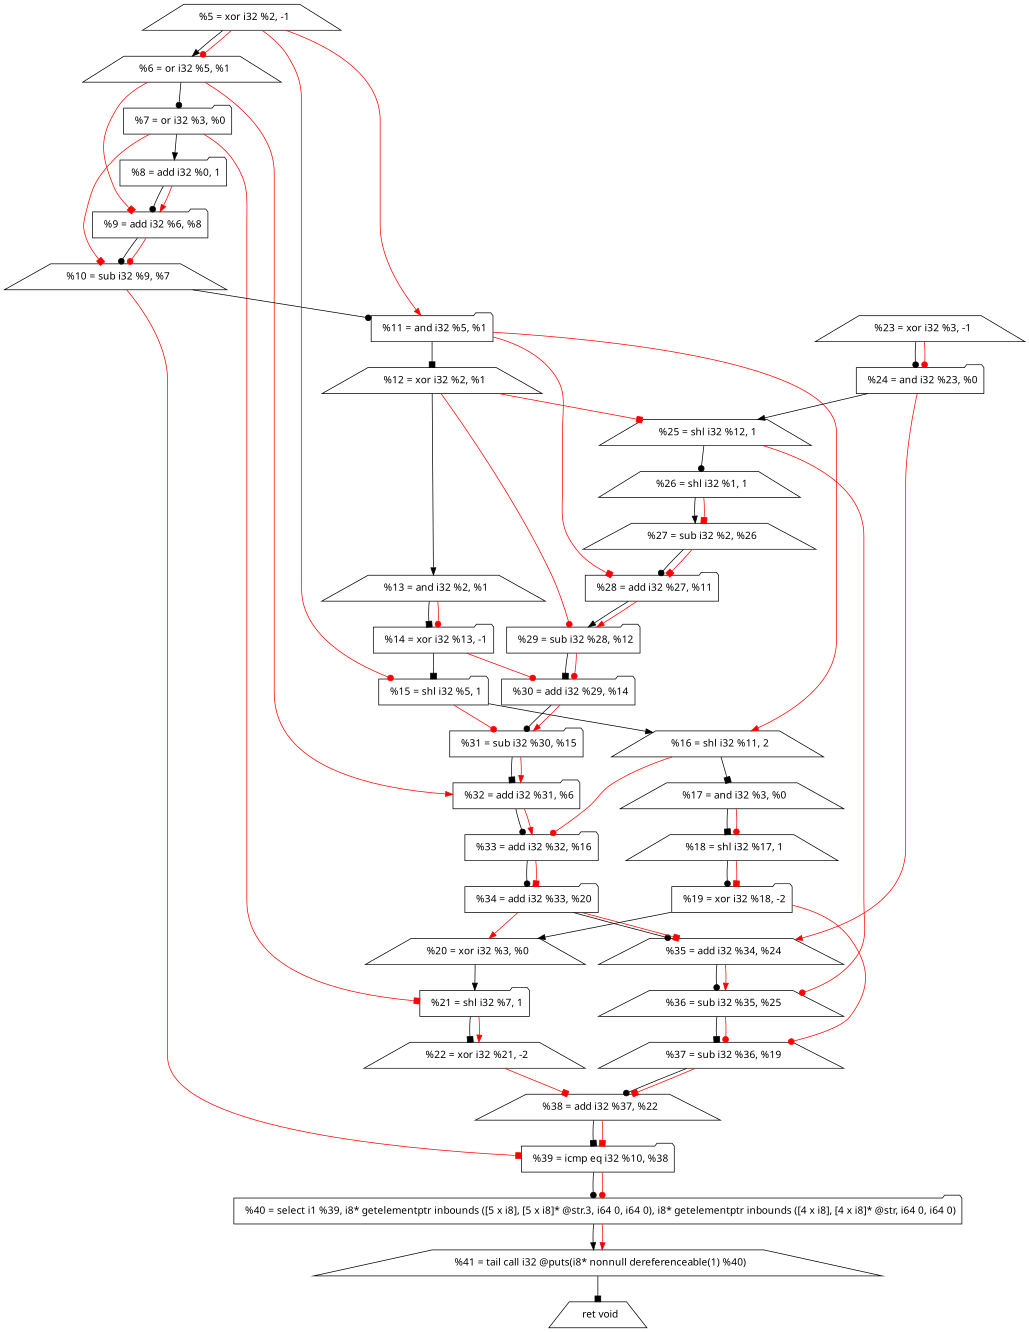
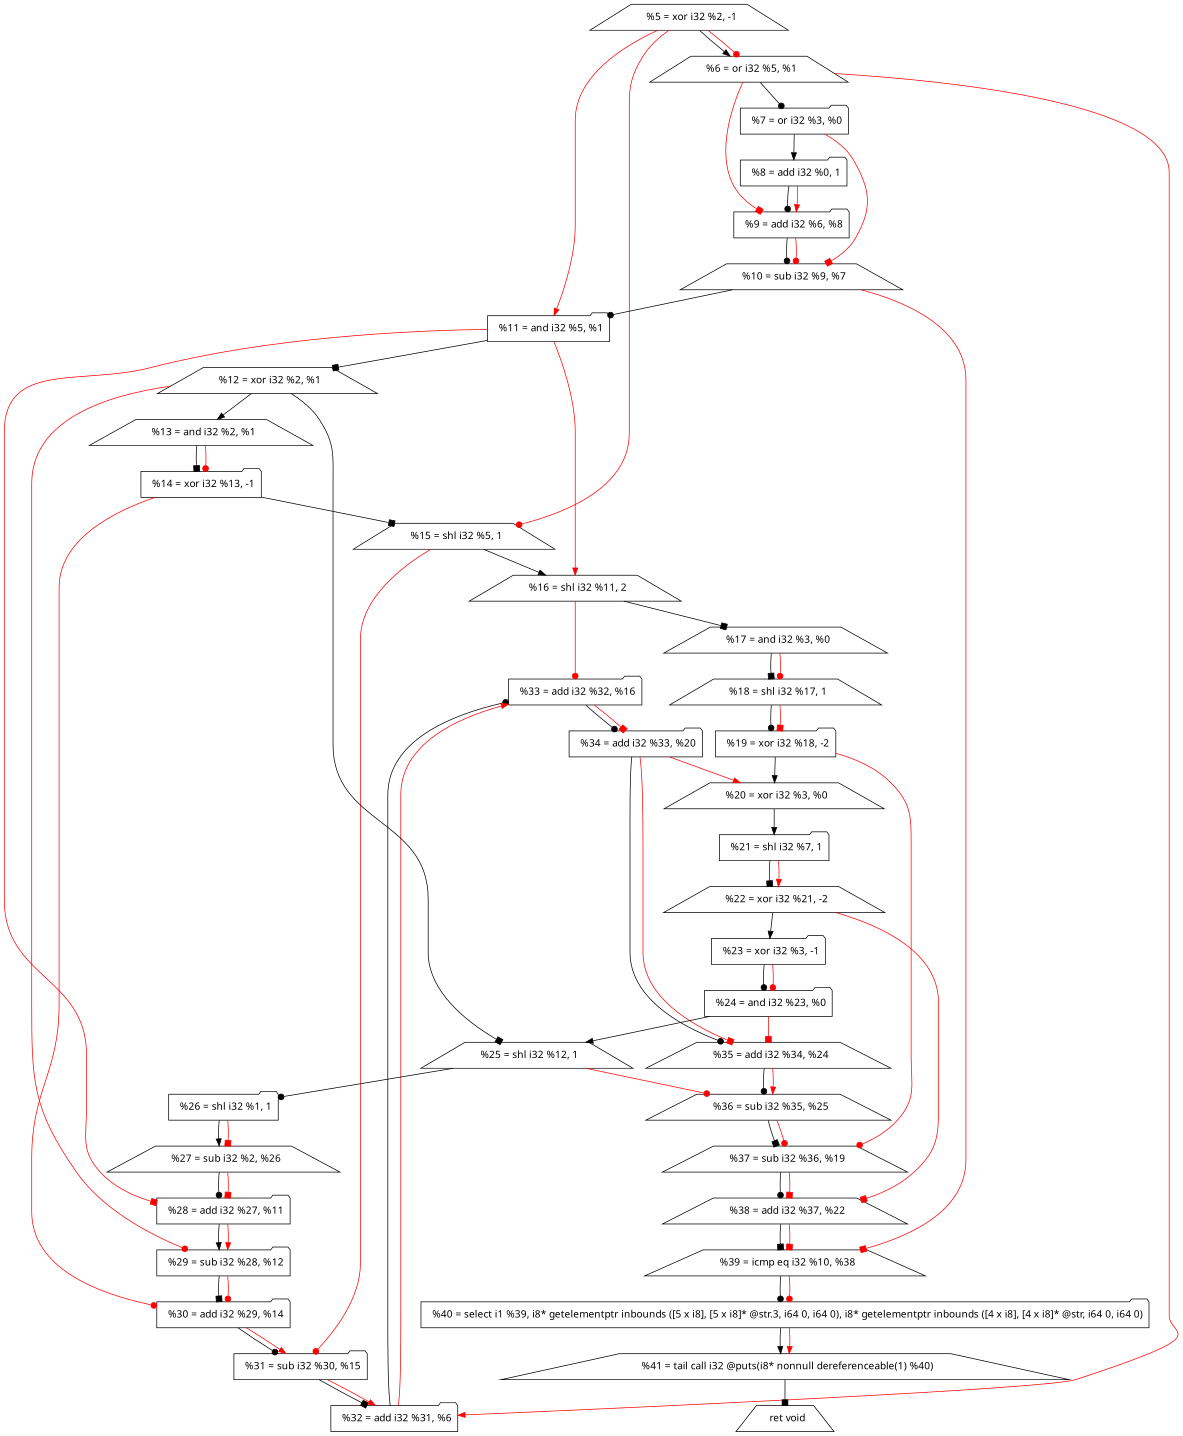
node "%23 = xor i32 %3, -1": shape trapezium -> folder
edge "%12 = xor i32 %2, %1" -> "%25 = shl i32 %12, 1": color red -> black
node "%26 = shl i32 %1, 1": shape trapezium -> folder
edge "%7 = or i32 %3, %0" -> "%21 = shl i32 %7, 1": removed
node "%15 = shl i32 %5, 1": shape folder -> trapezium
edge "%24 = and i32 %23, %0" -> "%35 = add i32 %34, %24": arrowhead normal -> box
edge "%22 = xor i32 %21, -2" -> "%23 = xor i32 %3, -1": added
node "%39 = icmp eq i32 %10, %38": shape folder -> trapezium
